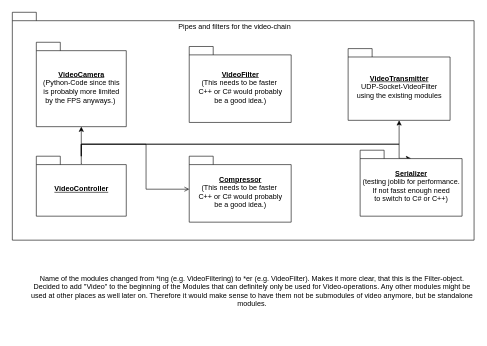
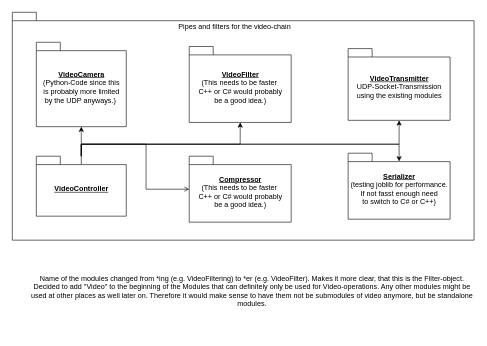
node "VideoCamera (Python-Code since this is probably more limited by the FPS anyways.)": label "VideoCamera (Python-Code since this is probably more limited by the FPS anyways.)" -> "VideoCamera (Python-Code since this is probably more limited by the UDP anyways.)"
node "VideoTransmitter UDP-Socket-VideoFilter using the existing modules": label "VideoTransmitter UDP-Socket-VideoFilter using the existing modules" -> "VideoTransmitter UDP-Socket-Transmission using the existing modules"
edge "VideoController" -> "VideoFilter (This needs to be faster C++ or C# would probably be a good idea.)": added
node "Serializer (testing joblib for performance. If not fasst enough need to switch to C# or C++)": moved (411, 183) -> (399, 186)
